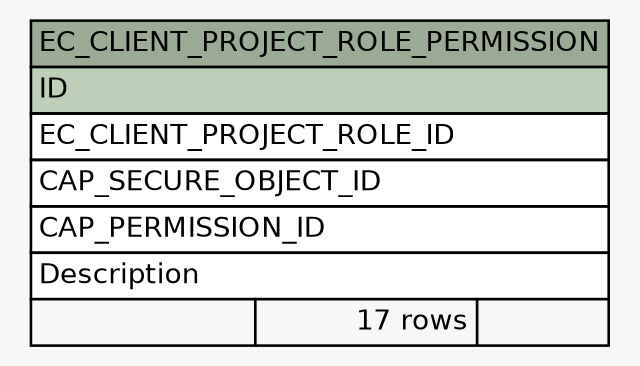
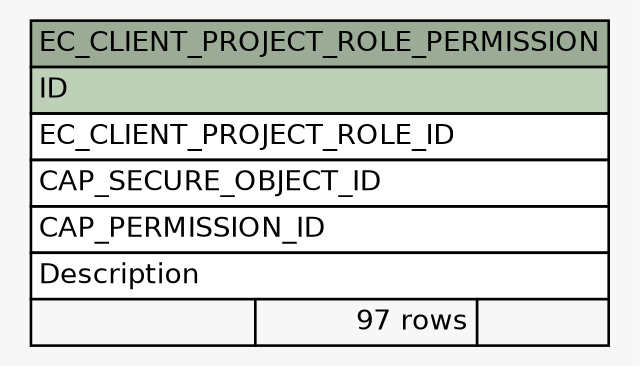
node "EC_CLIENT_PROJECT_ROLE_PERMISSION": text "17 rows" -> "97 rows"
